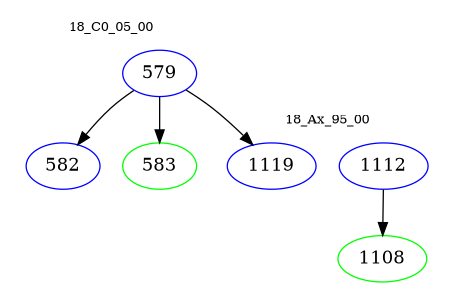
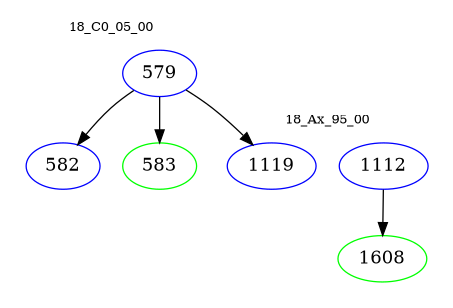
node "1108": label "1108" -> "1608"
